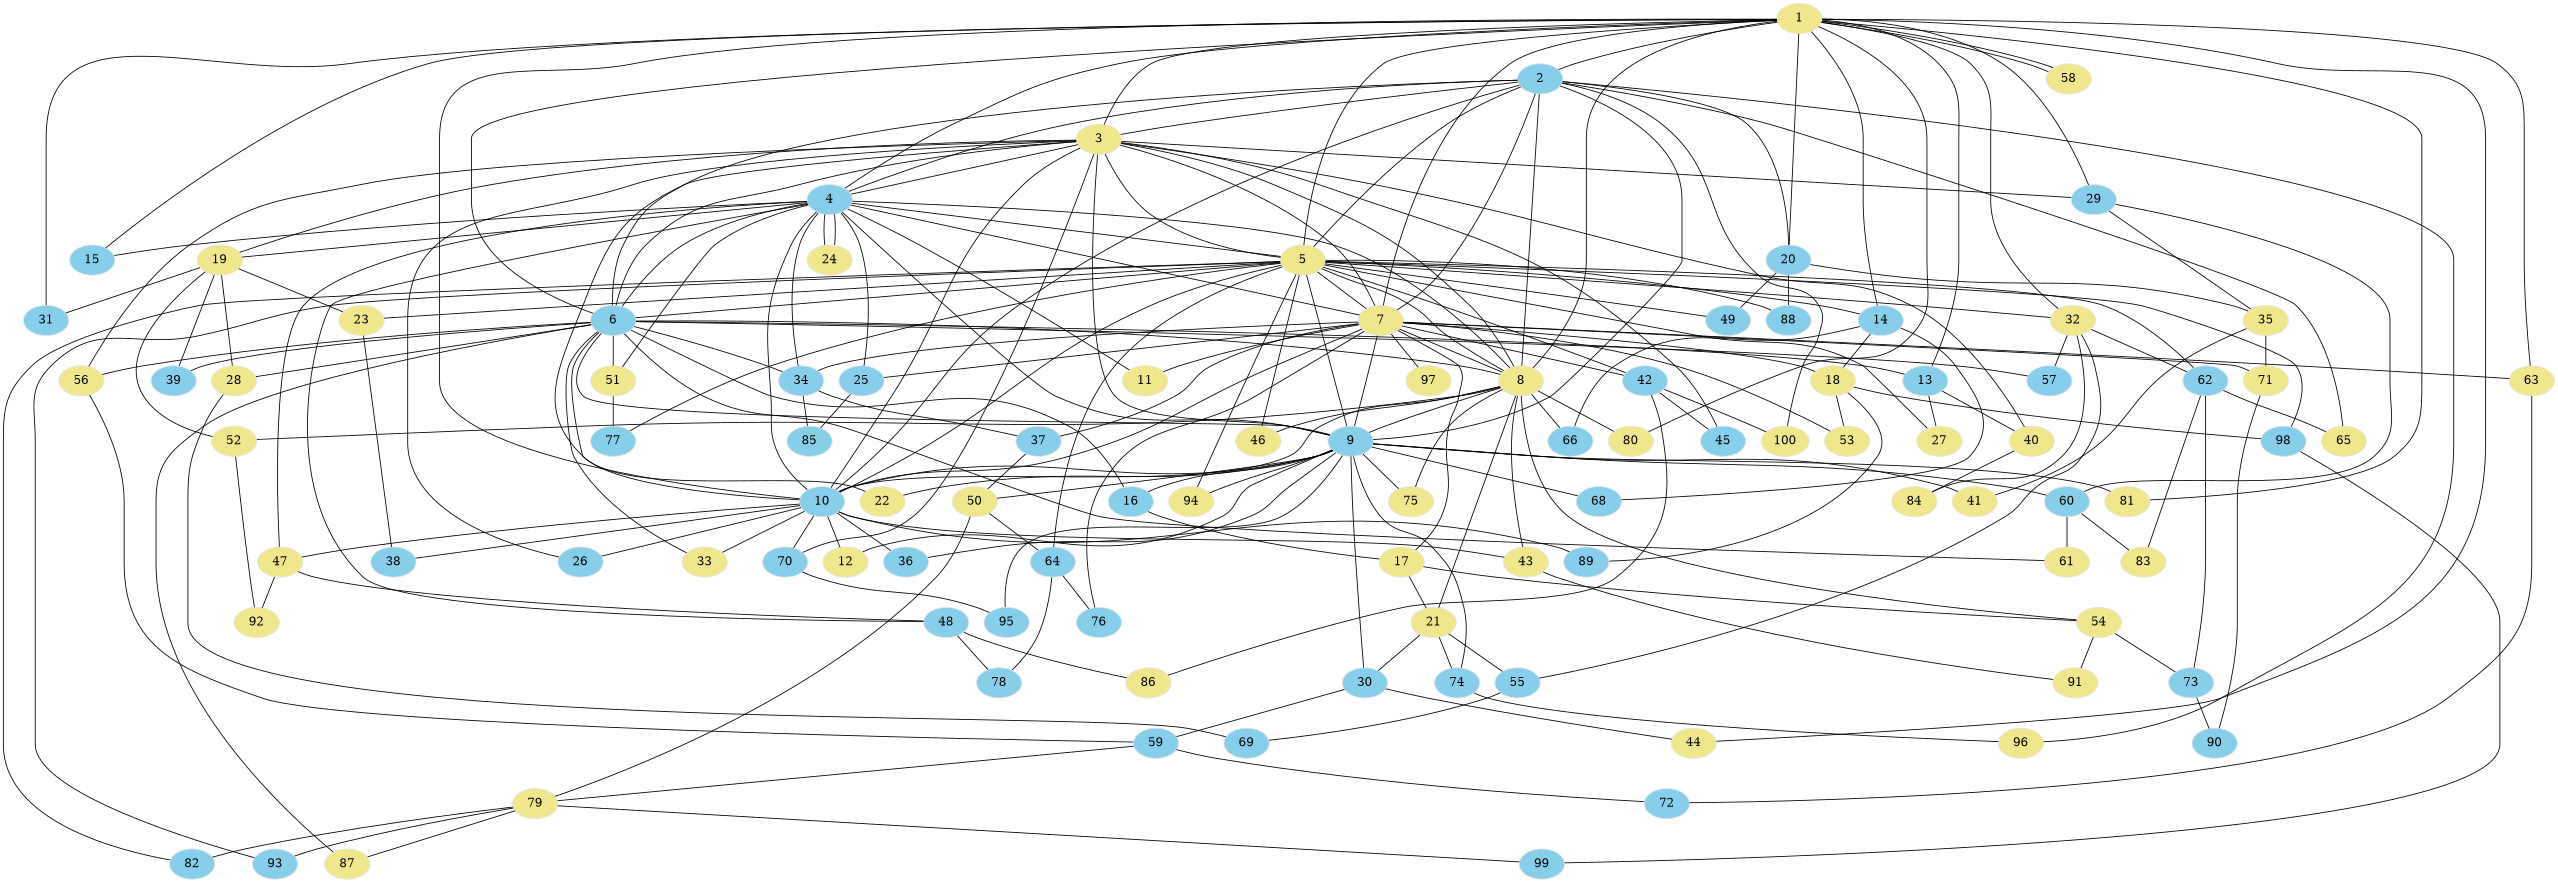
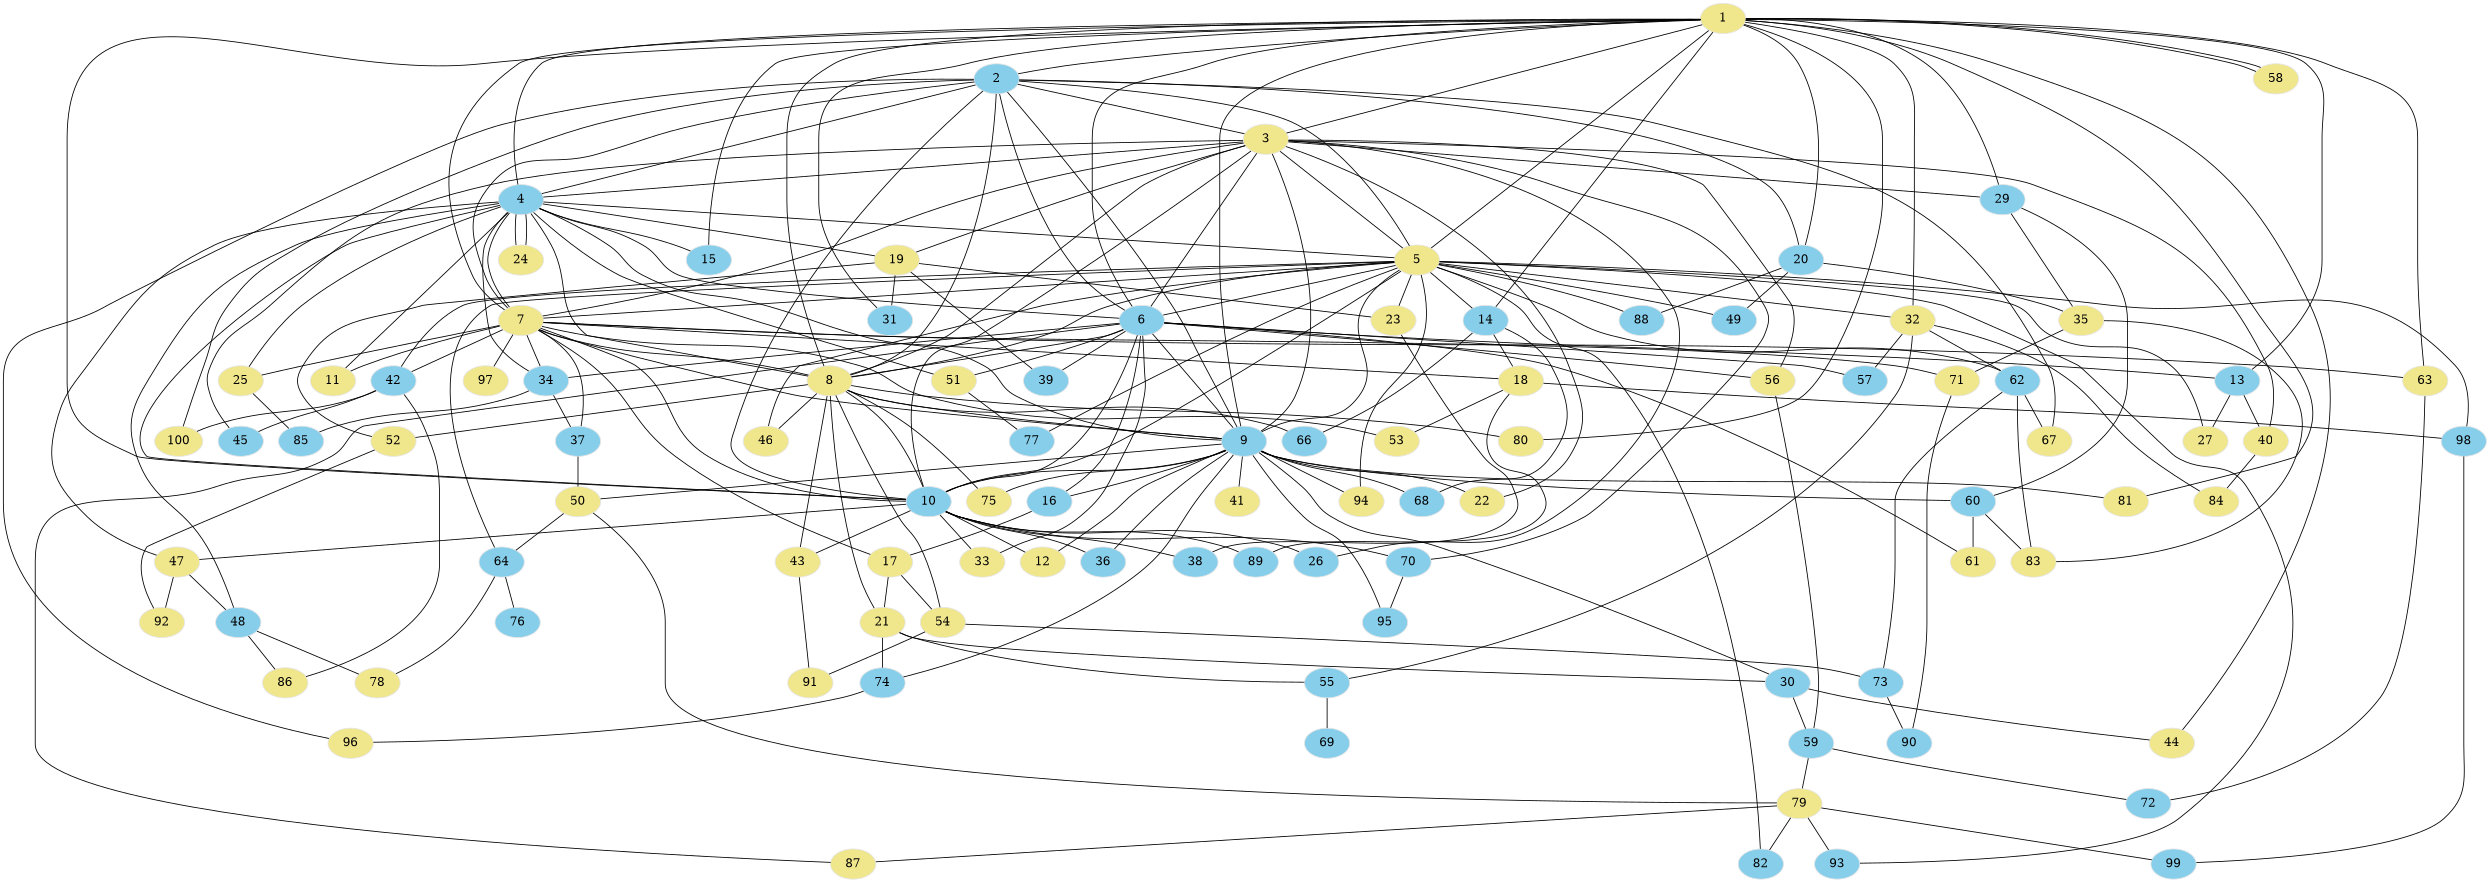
edge "1" -- "9": added
node "28": removed
node "25": fillcolor skyblue -> khaki
edge "35" -- "41": now "35" -- "83"
edge "7" -- "76": removed
node "65": label "65" -> "67"
node "78": fillcolor skyblue -> khaki
